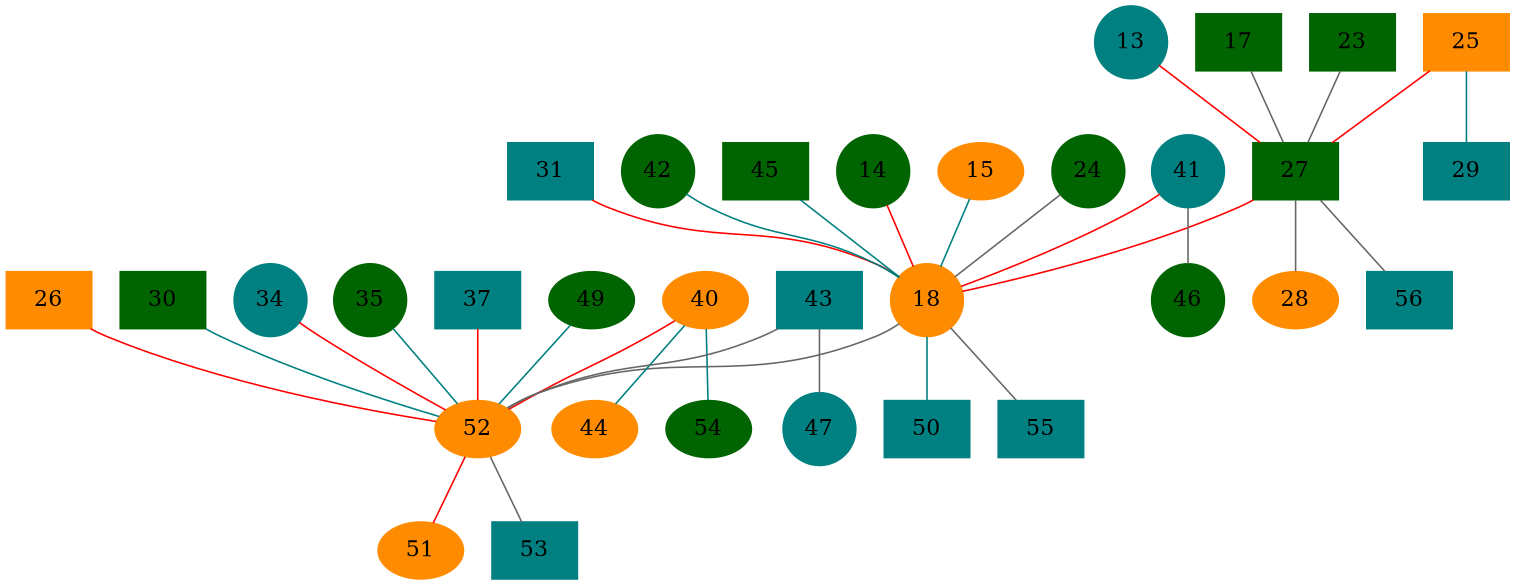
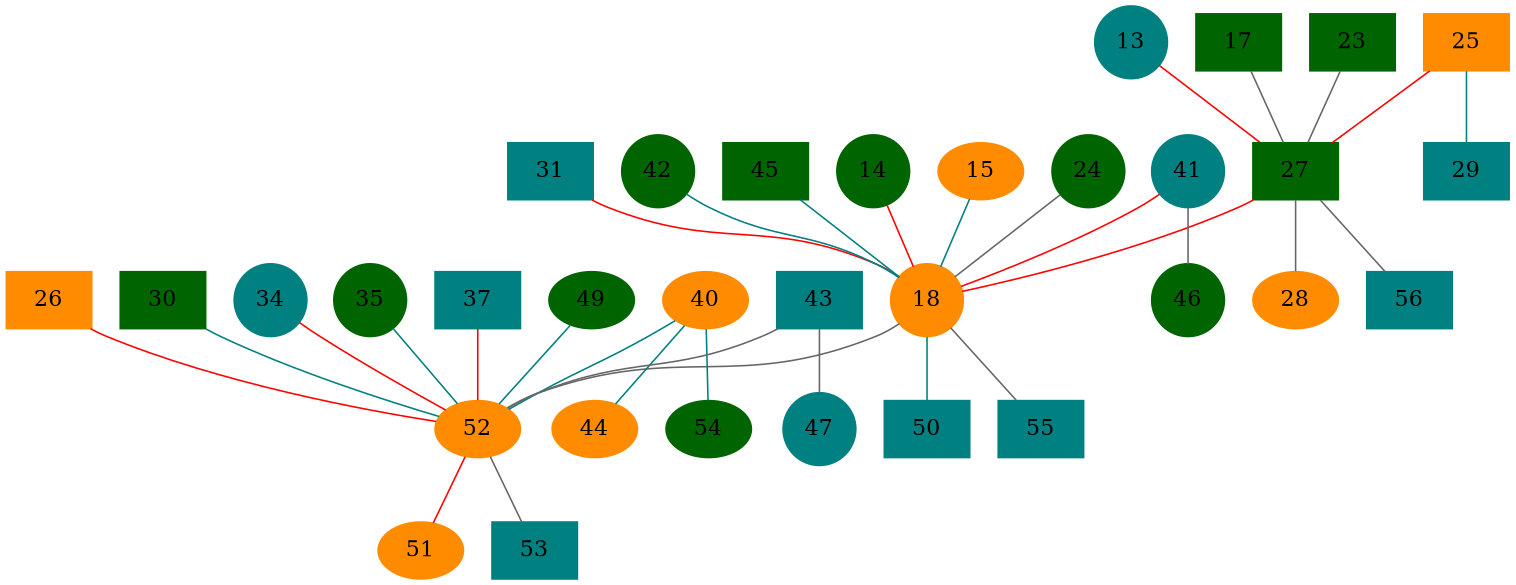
edge "40" -- "52": color red -> teal
